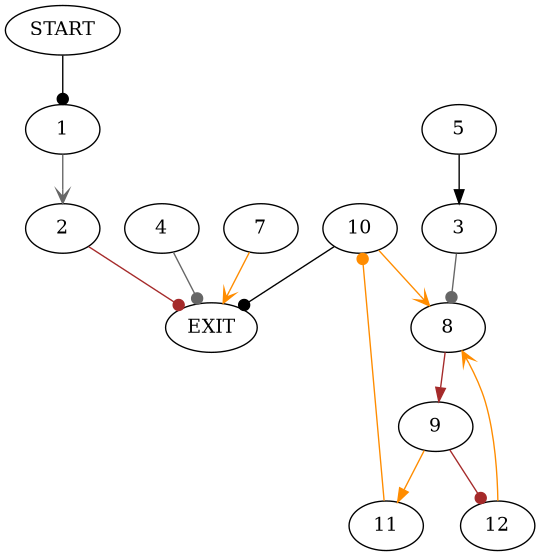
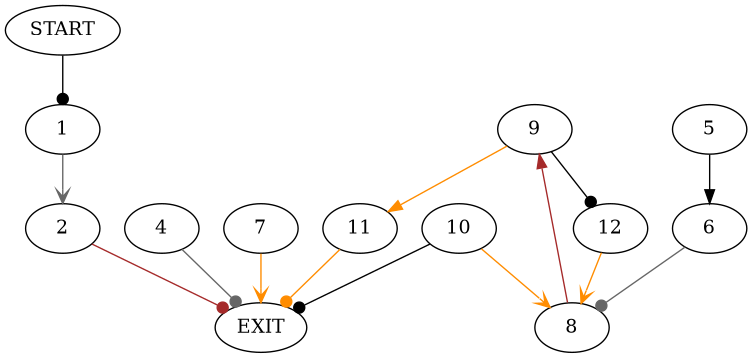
node "3": label "3" -> "6"
edge "11" -> "10": now "11" -> "EXIT"
edge "9" -> "12": color brown -> black
